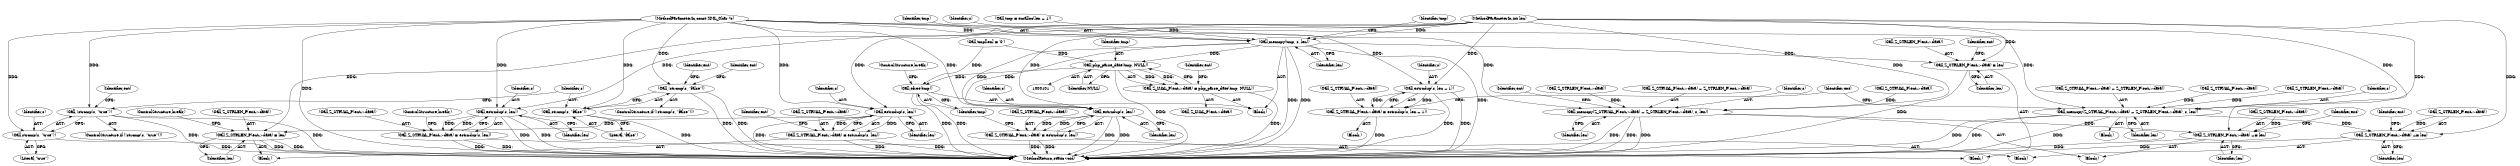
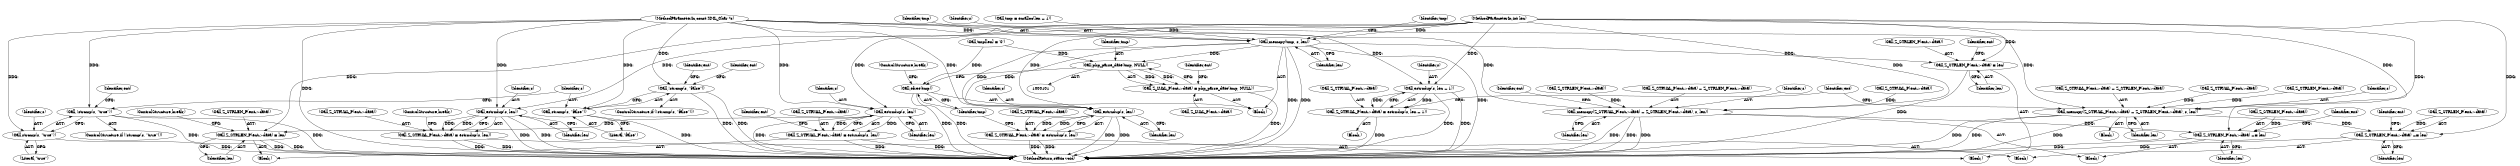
edge "(Call,php_parse_date(tmp, NULL))" -> "(Call,efree(tmp))": label "DDG: " -> "CFG: "
node "(Identifier,NULL)": removed
edge "(Call,Z_LVAL_P(ent->data) = php_parse_date(tmp, NULL))" -> "(Call,Z_LVAL_P(ent->data))": reversed
edge "(Call,php_parse_date(tmp, NULL))" -> "(MethodReturn,static void)": removed, label "DDG:"
